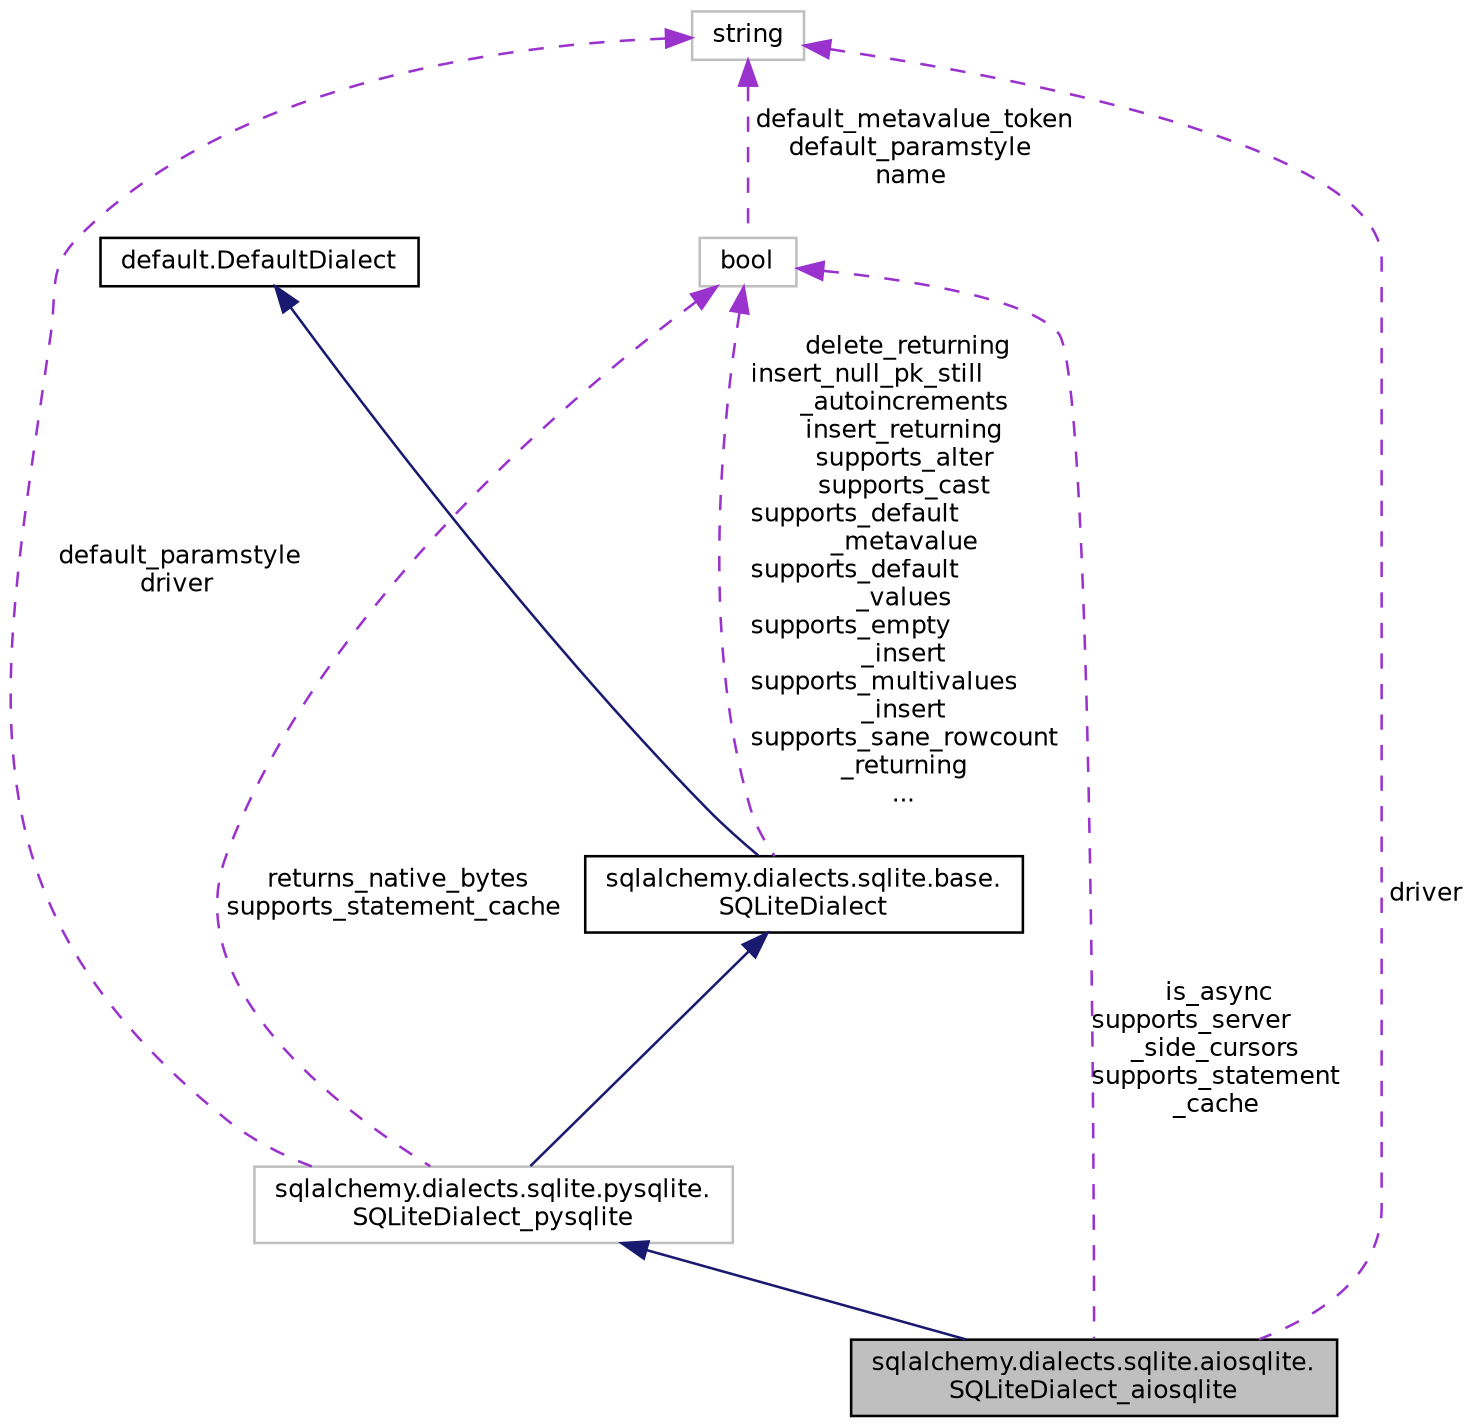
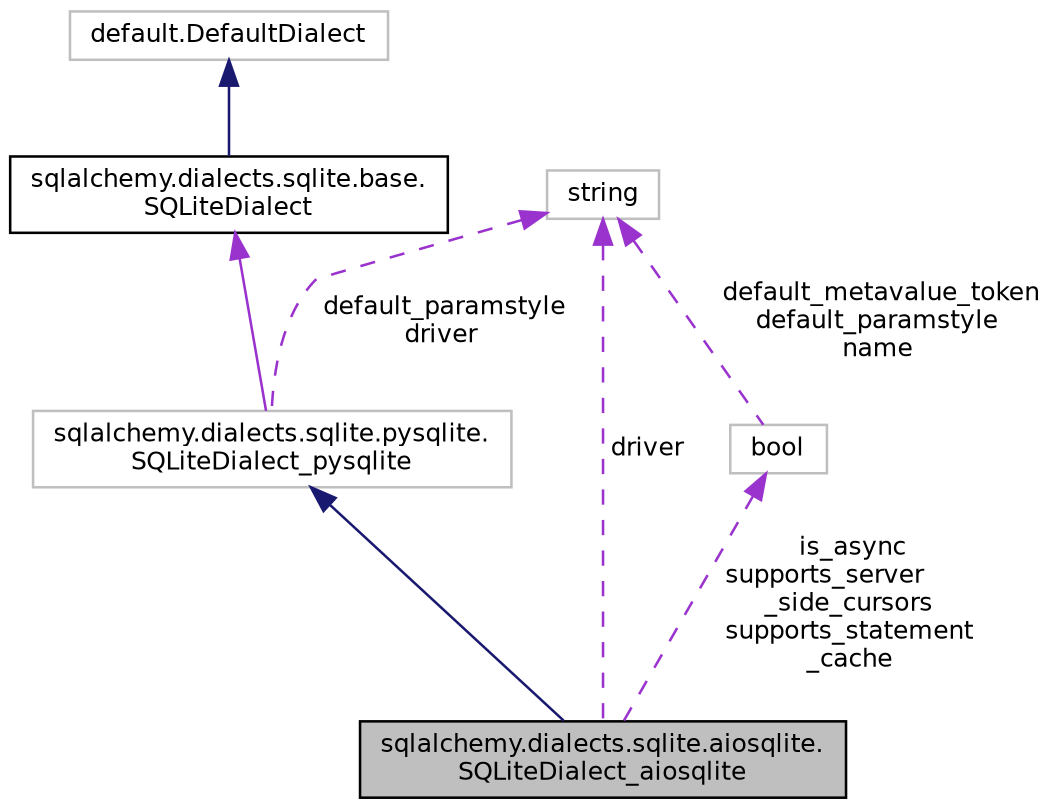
node "default.DefaultDialect": color black -> grey75
edge "sqlalchemy.dialects.sqlite.base. SQLiteDialect" -> "bool": removed, label "delete_returning insert_null_pk_still _autoincrements insert_returning supports_alter supports_cast supports_default _metavalue supports_default _values supports_empty _insert supports_multivalues _insert supports_sane_rowcount _returning ..."
edge "sqlalchemy.dialects.sqlite.pysqlite. SQLiteDialect_pysqlite" -> "bool": removed, label "returns_native_bytes supports_statement_cache"
edge "sqlalchemy.dialects.sqlite.pysqlite. SQLiteDialect_pysqlite" -> "sqlalchemy.dialects.sqlite.base. SQLiteDialect": color midnightblue -> darkorchid3
